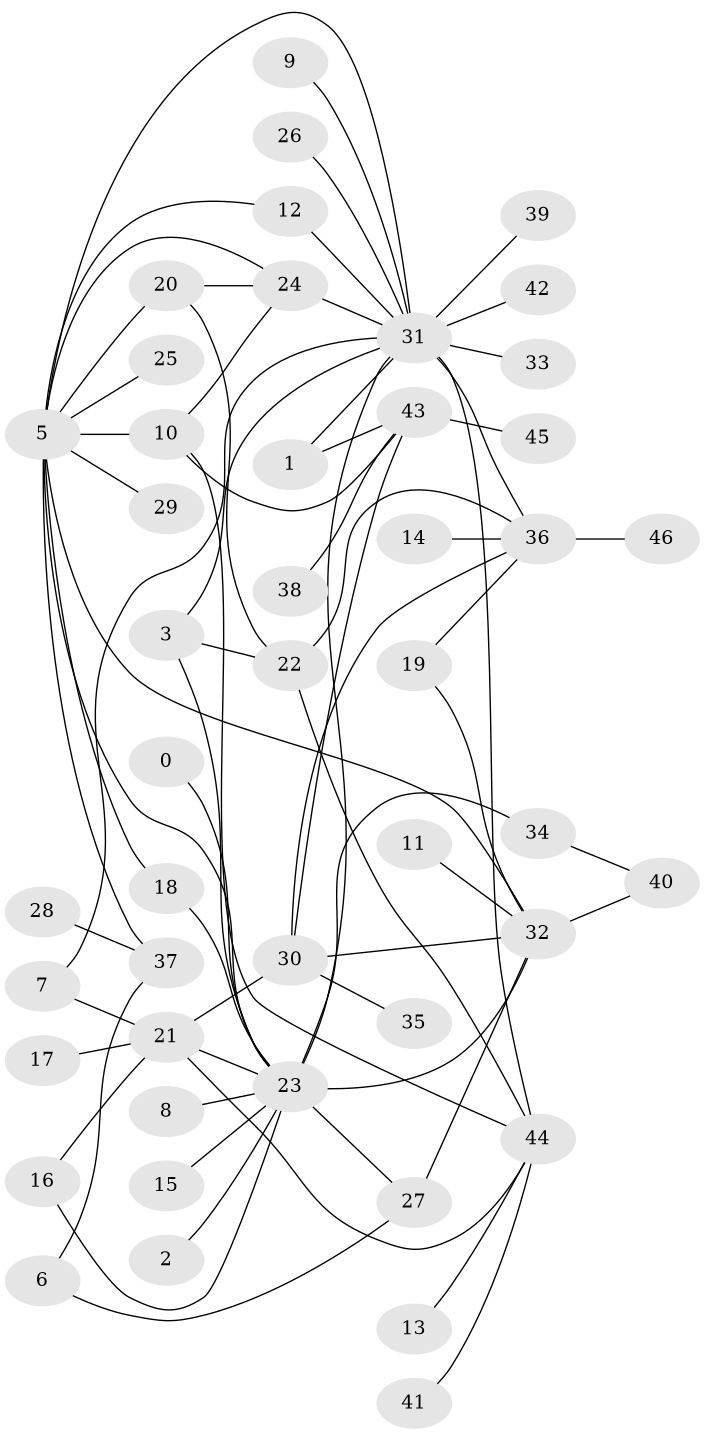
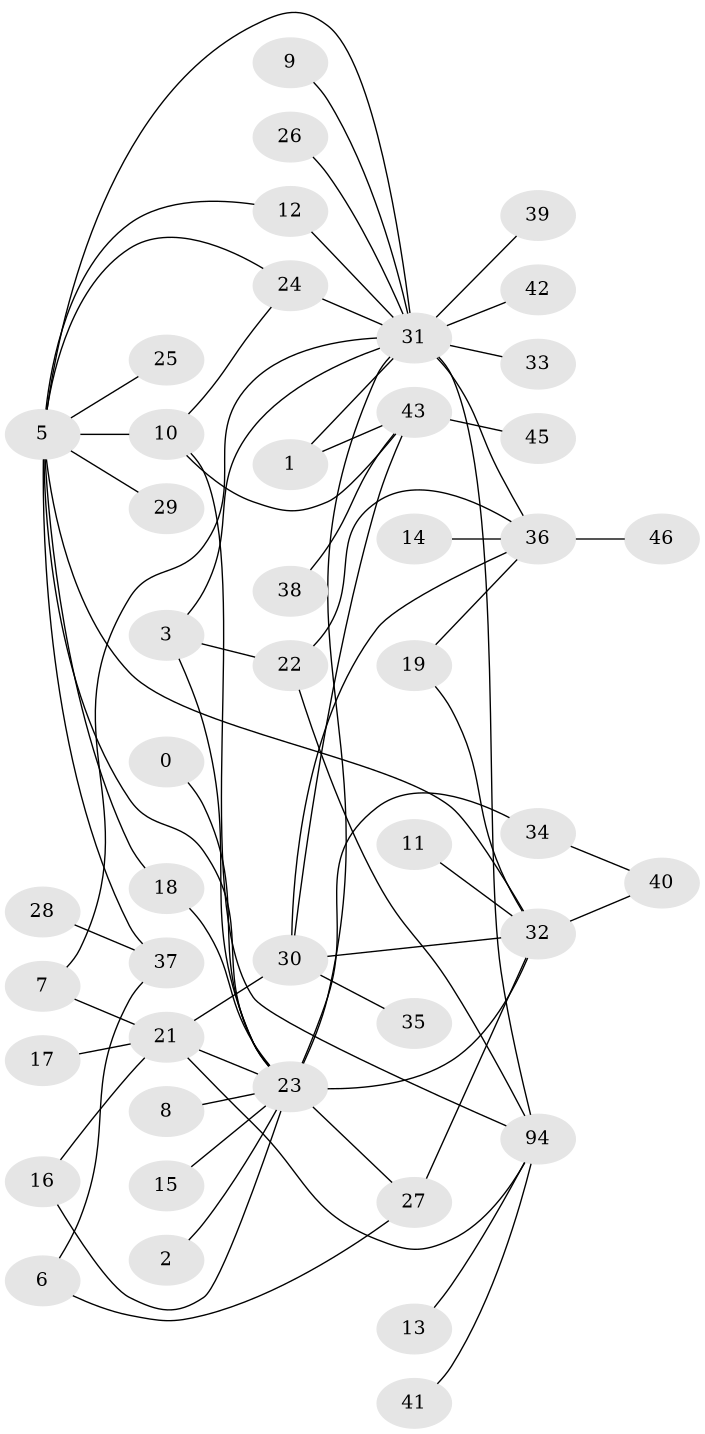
node "20": removed
node "44": label "44" -> "94"
